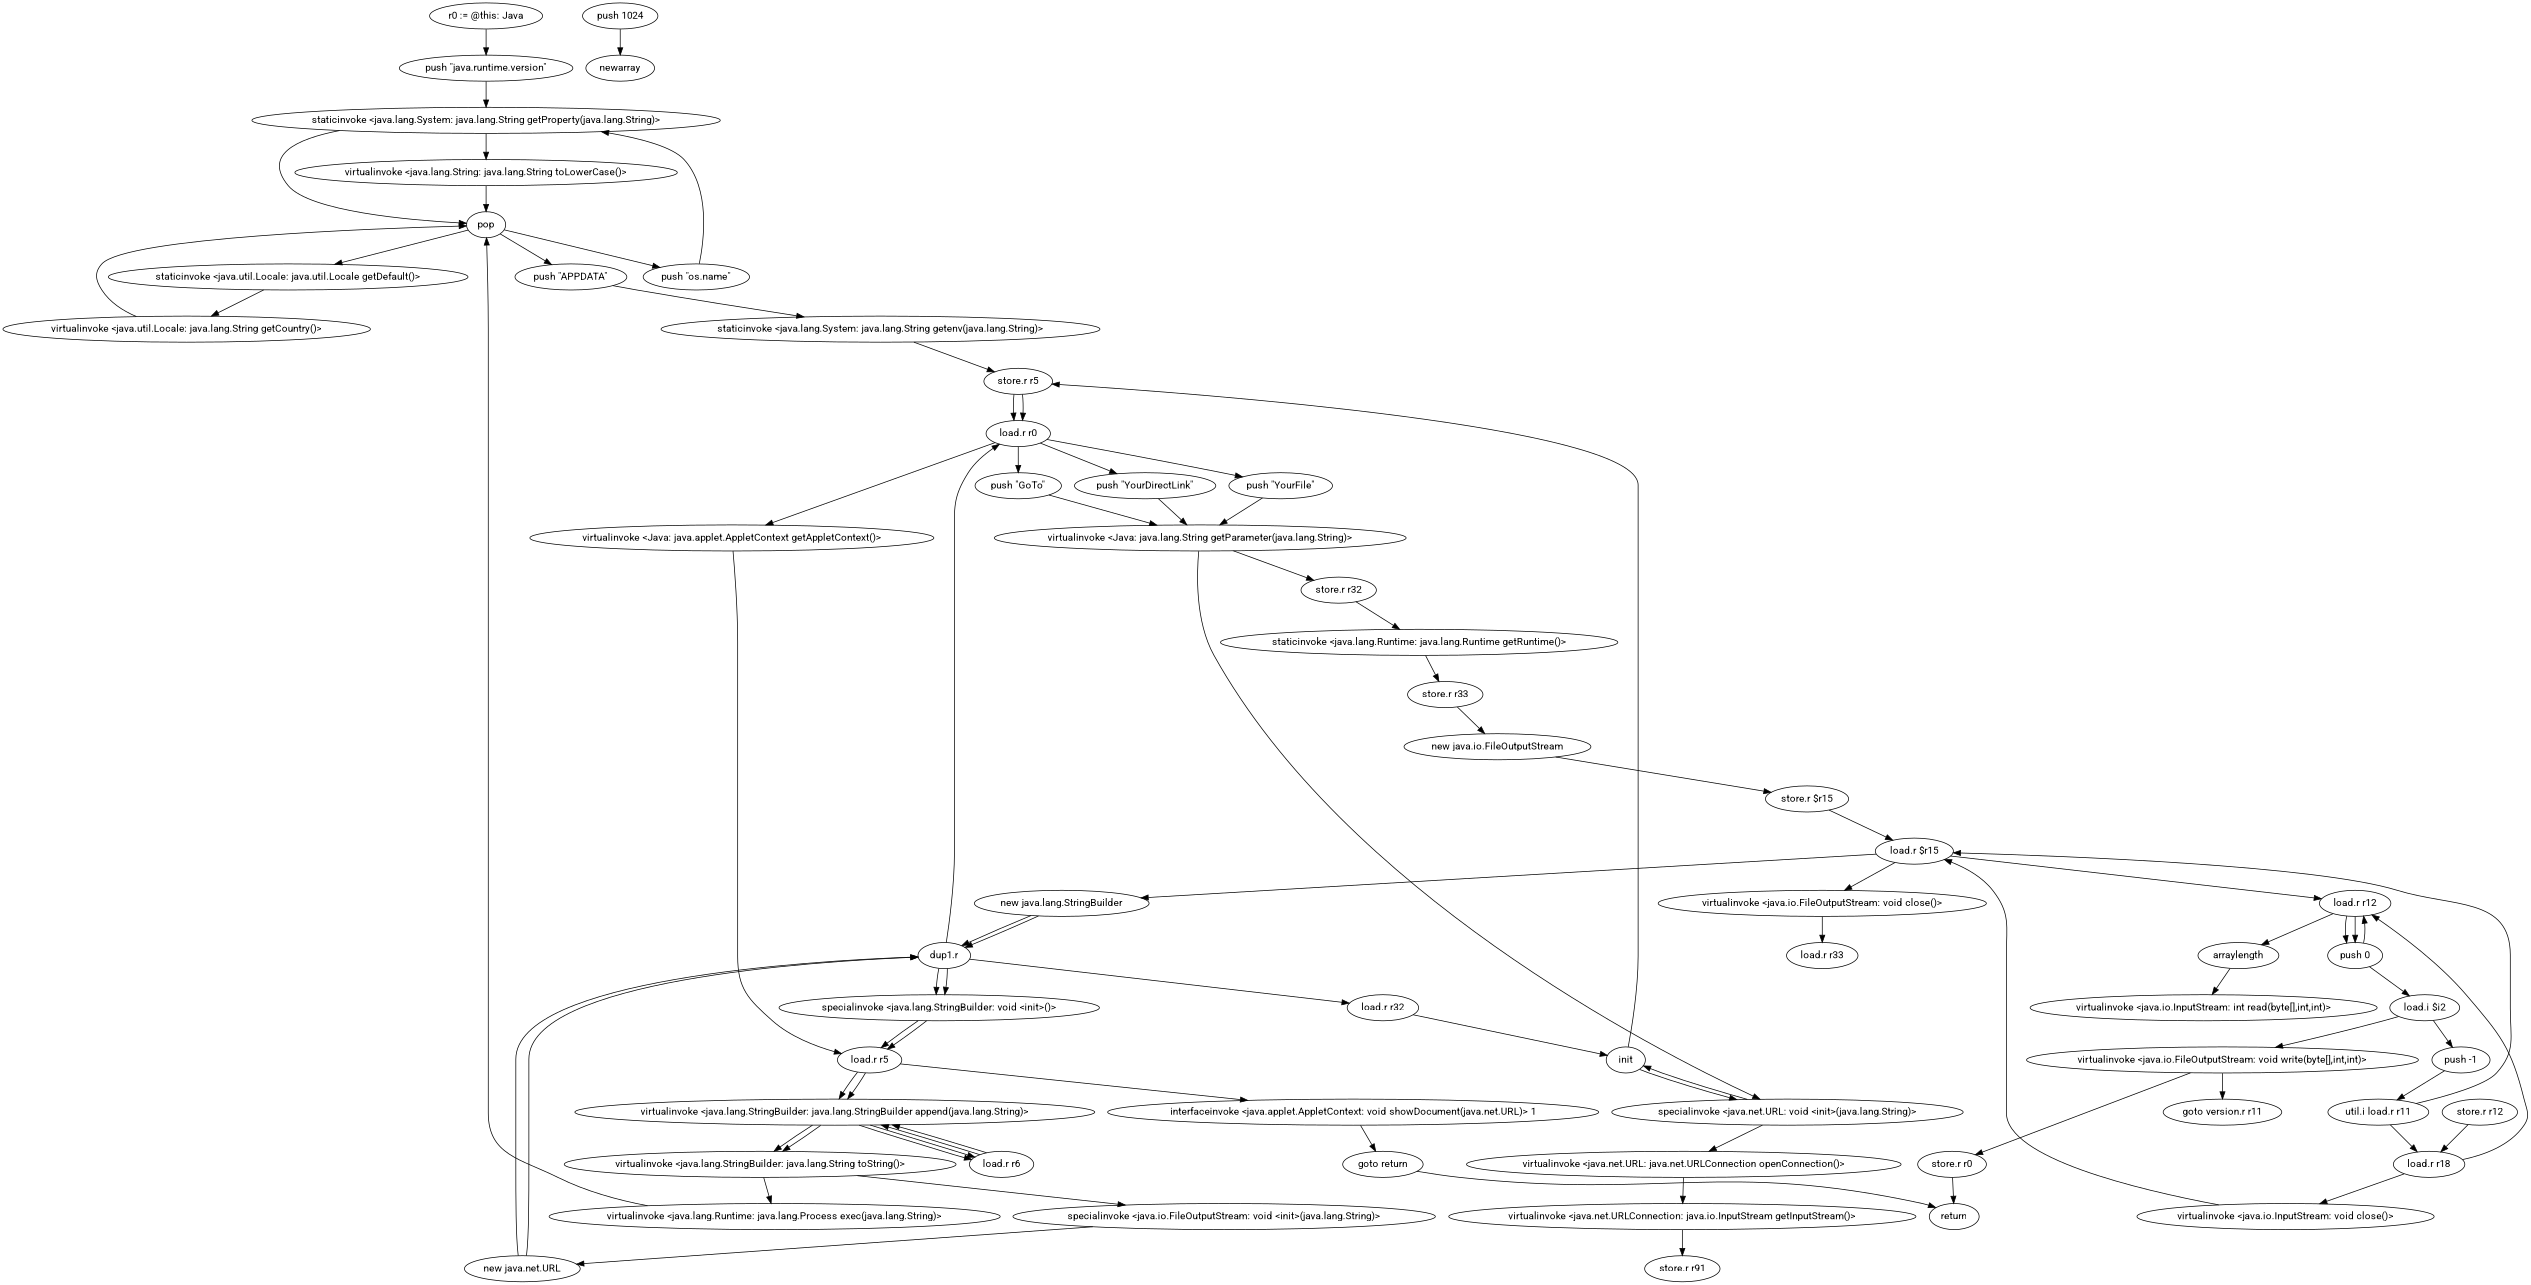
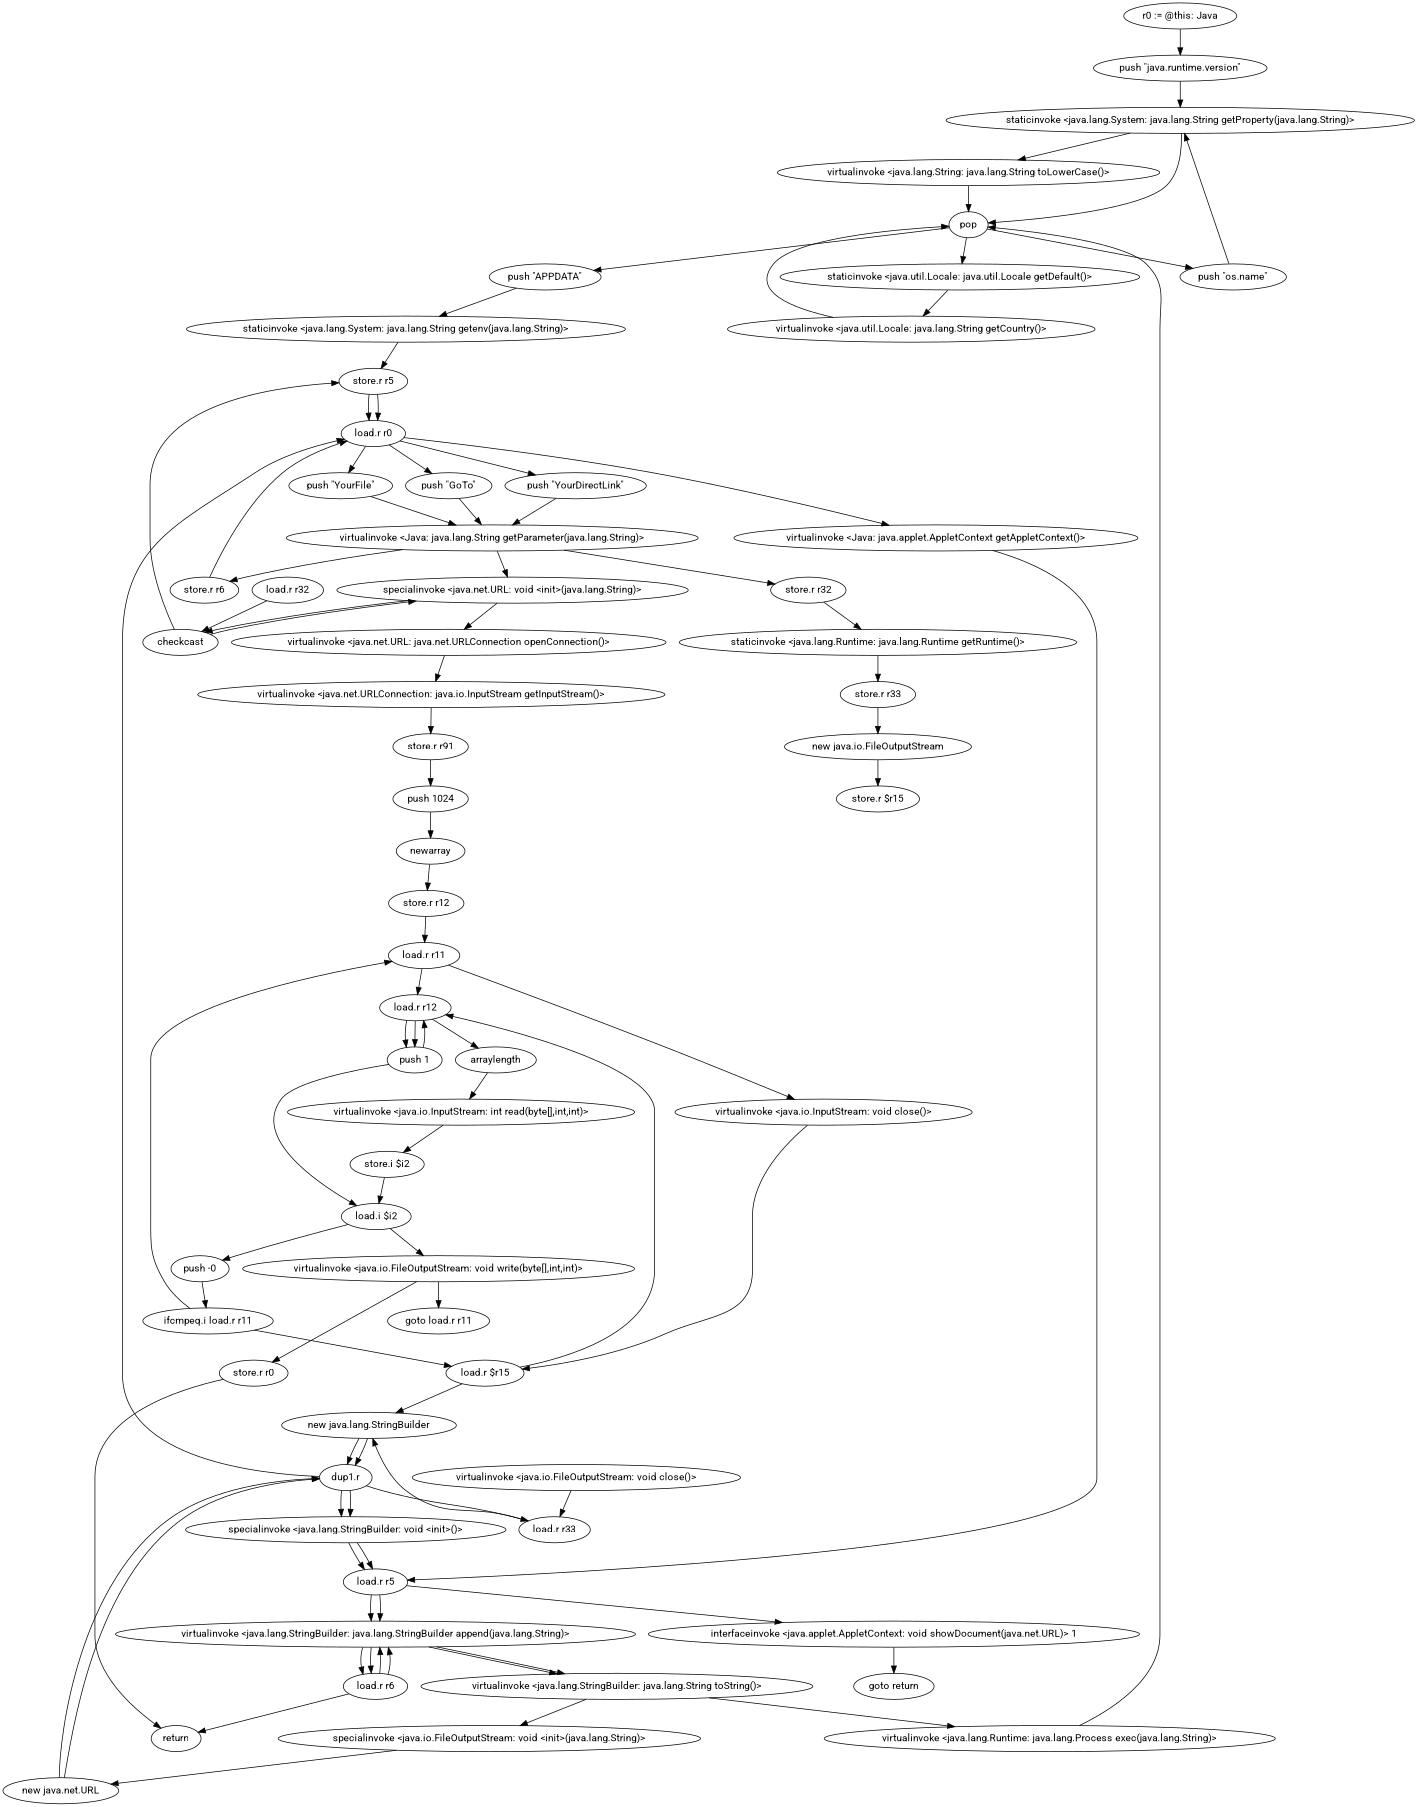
node "store.r r6": added
edge "store.r r91" -> "push 1024": added
edge "store.r $r15" -> "load.r $r15": removed
edge "newarray" -> "store.r r12": added
edge "load.r $r15" -> "virtualinvoke <java.io.FileOutputStream: void close()>": removed
node "push 0": label "push 0" -> "push 1"
edge "dup1.r" -> "load.r r32": now "dup1.r" -> "load.r r33"
node "init": label "init" -> "checkcast"
node "push -1": label "push -1" -> "push -0"
node "goto version.r r11": label "goto version.r r11" -> "goto load.r r11"
node "util.i load.r r11": label "util.i load.r r11" -> "ifcmpeq.i load.r r11"
node "store.i $i2": added
node "load.r r18": label "load.r r18" -> "load.r r11"
edge "goto return" -> "return": now "load.r r6" -> "return"
edge "load.r r33" -> "new java.lang.StringBuilder": added
